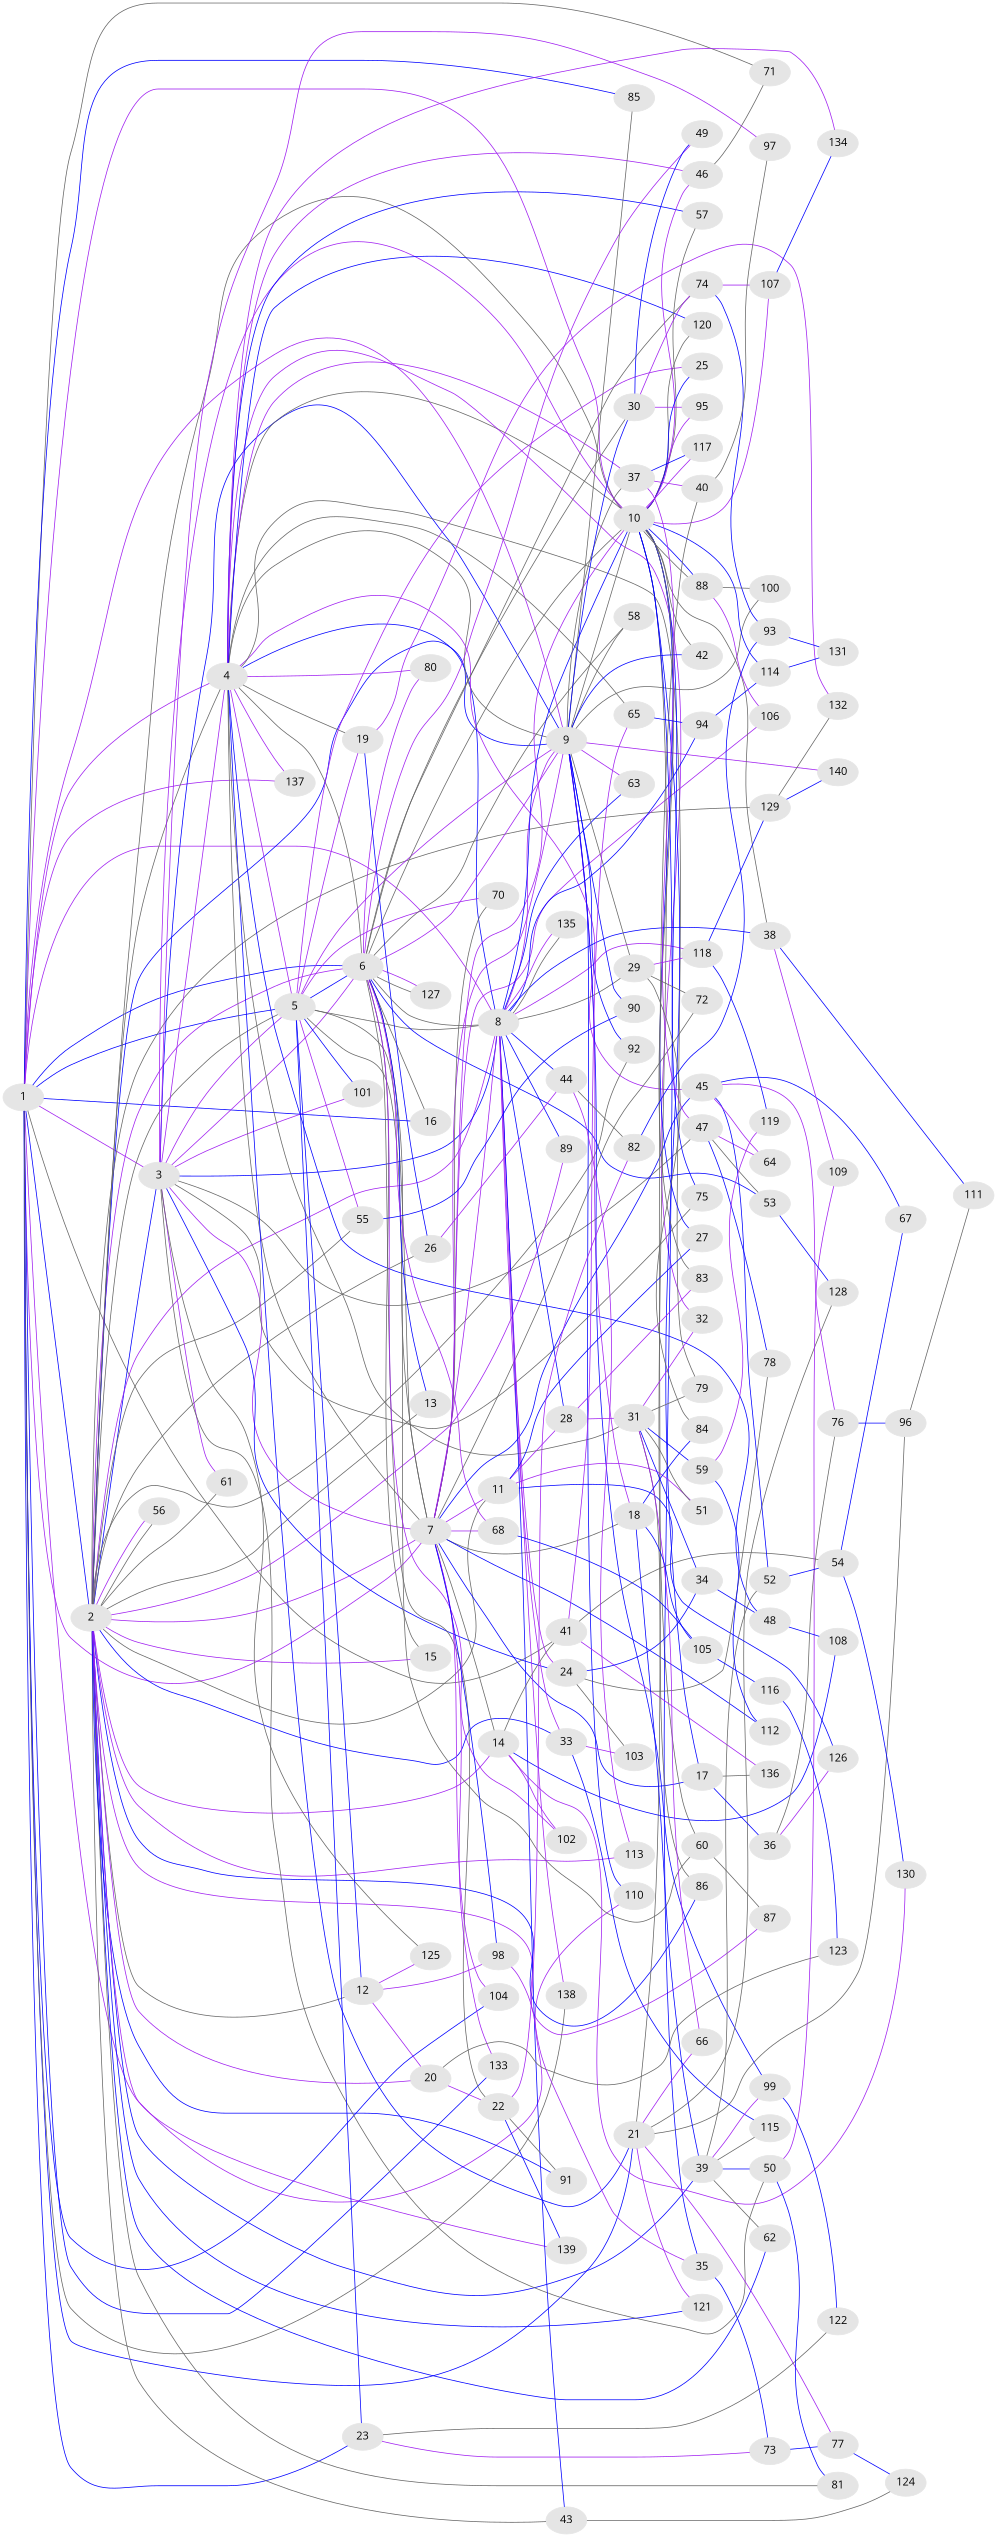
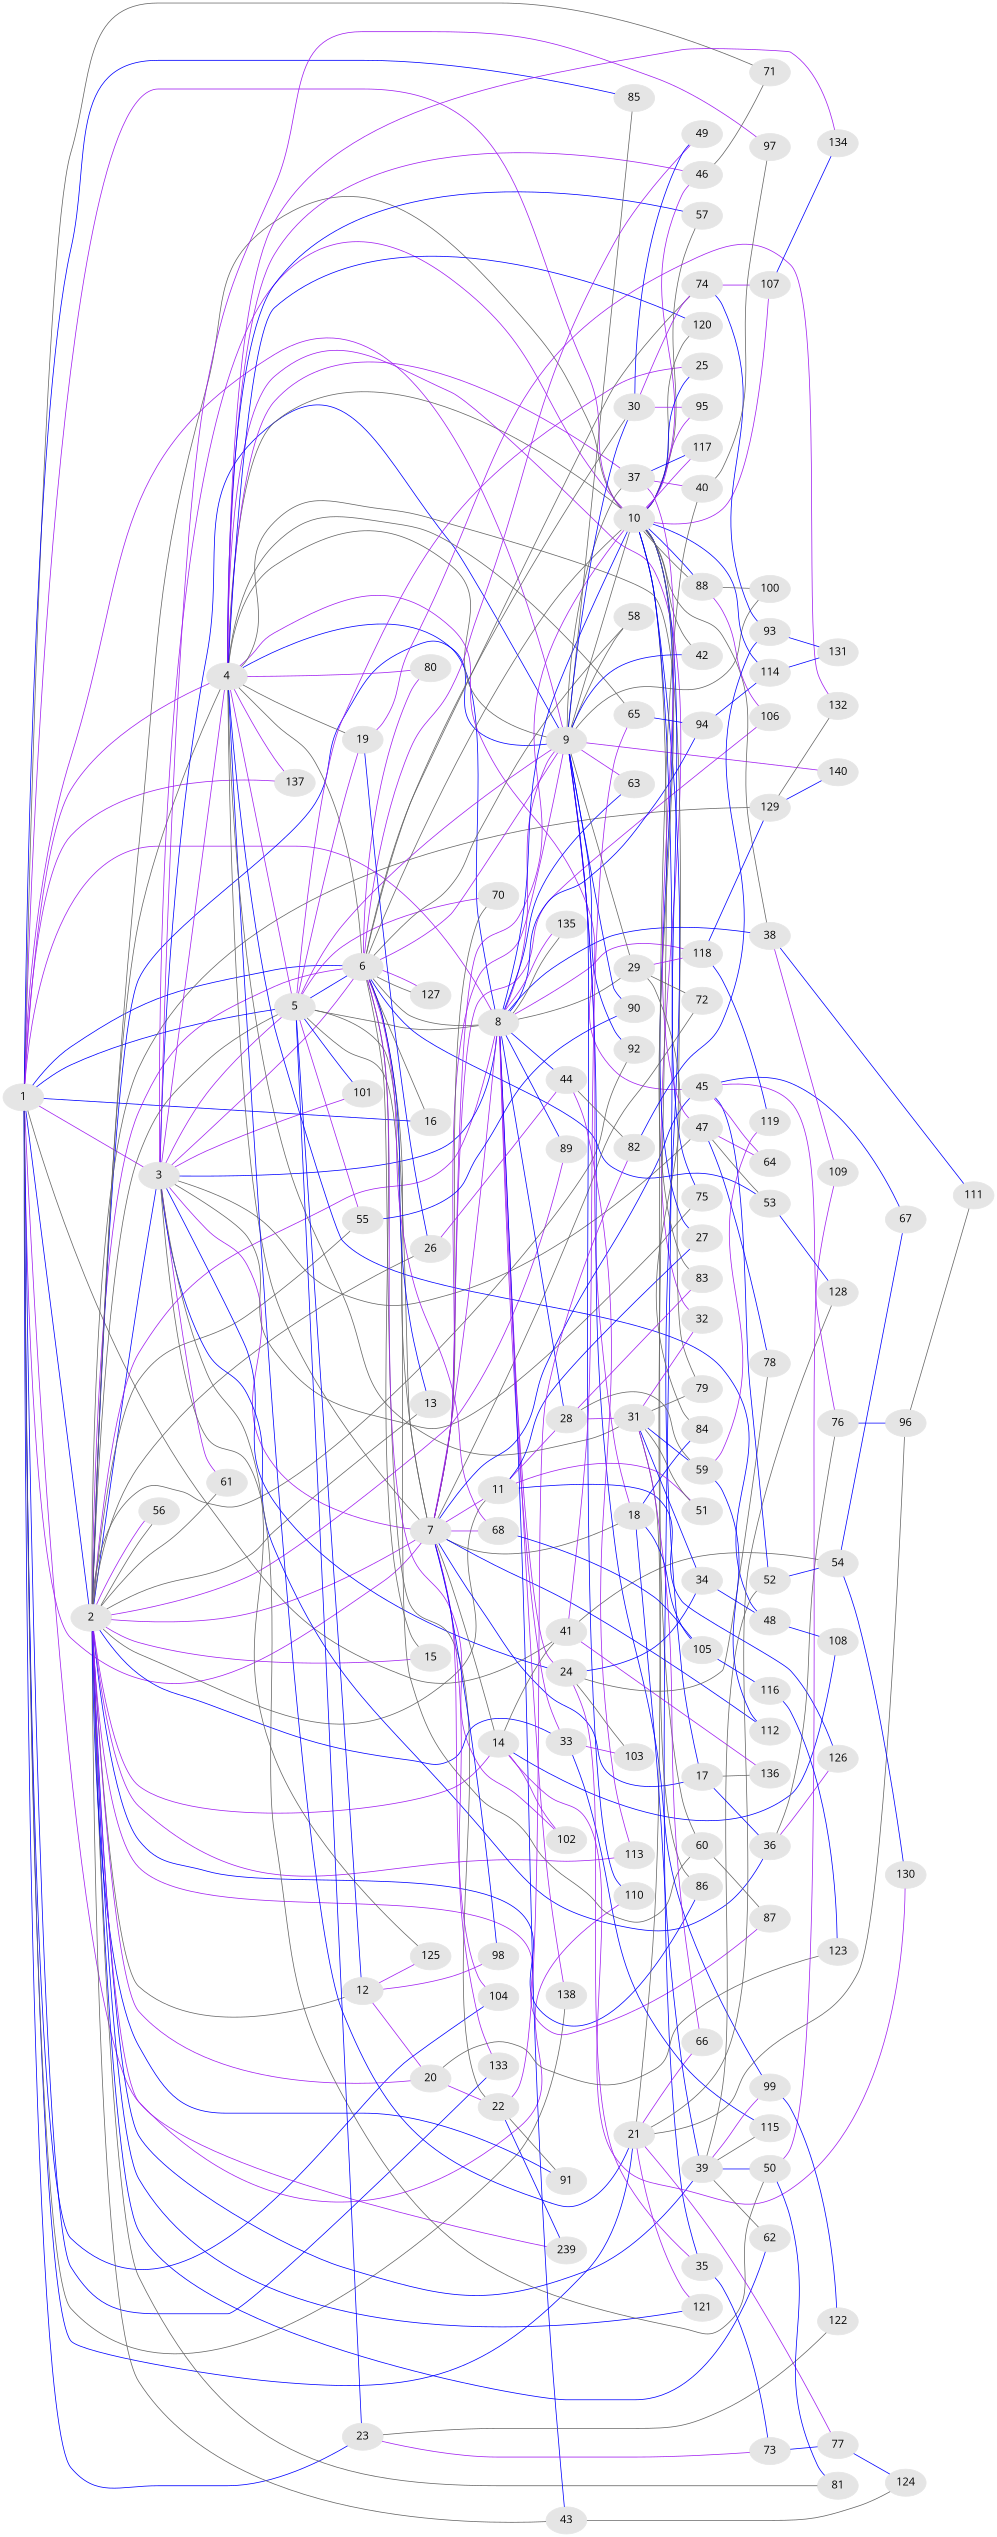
edge "28" -- "59": added
edge "3" -- "36": added
edge "98" -- "35": now "24" -- "35"
node "139": label "139" -> "239"
